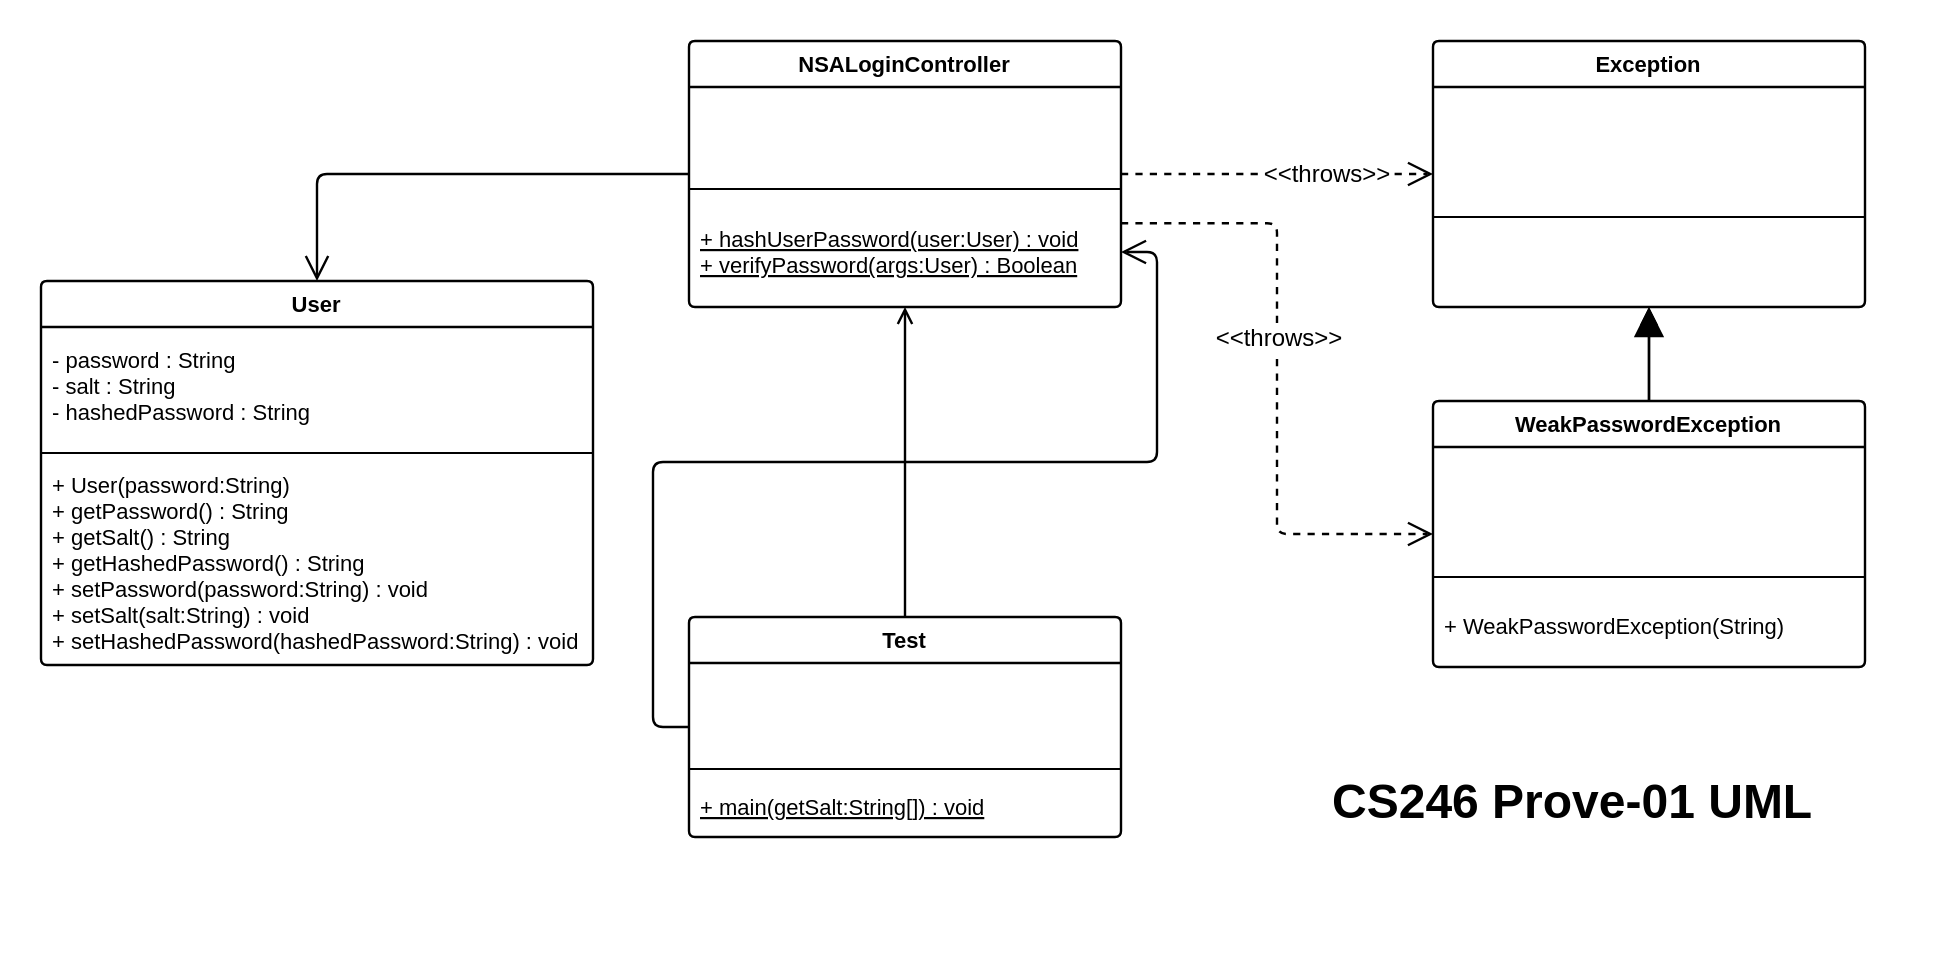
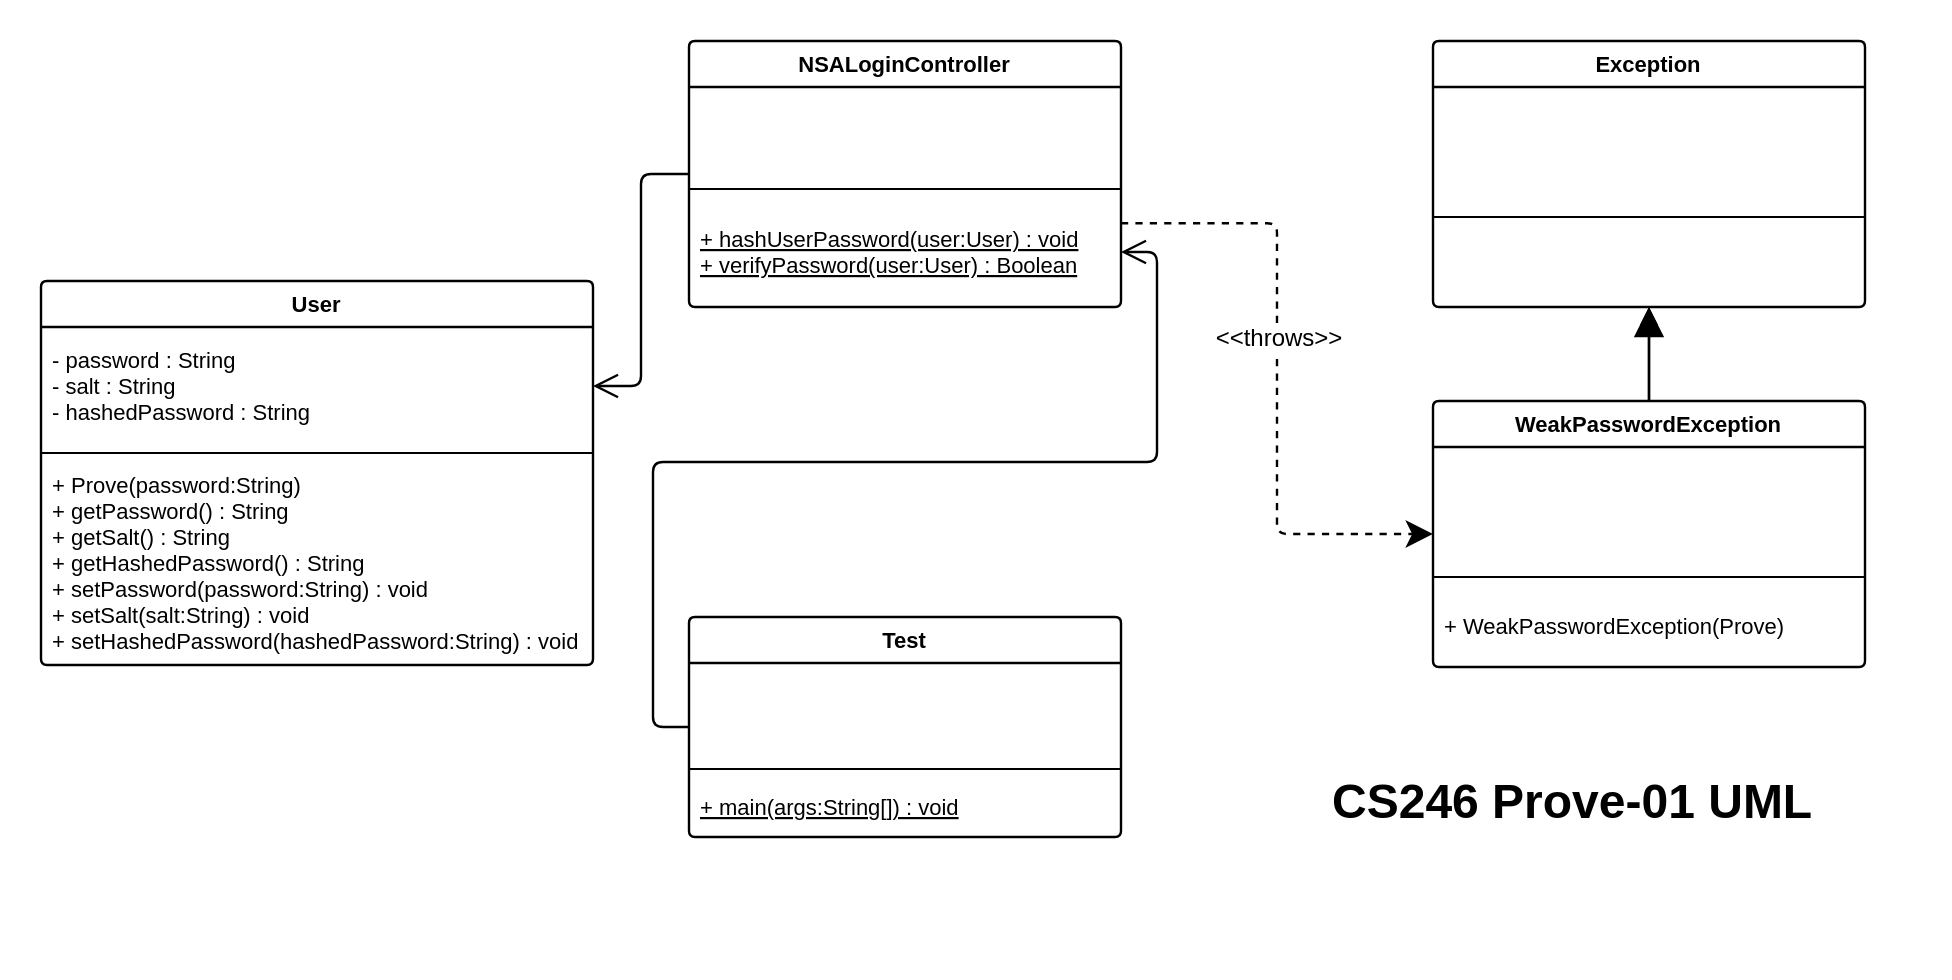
edge "NSALoginController" -> "User": now "NSALoginController" -> "- password : String - salt : String - hashedPassword : String"
edge "NSALoginController" -> "Exception": removed, label "<<throws>>"
node "+ hashUserPassword(user:User) : void + verifyPassword(args:User) : Boolean": label "+ hashUserPassword(user:User) : void + verifyPassword(args:User) : Boolean" -> "+ hashUserPassword(user:User) : void + verifyPassword(user:User) : Boolean"
edge "Test" -> "NSALoginController": removed
node "+ User(password:String) + getPassword() : String + getSalt() : String + getHashedPassword() : String + setPassword(password:String) : void + setSalt(salt:String) : void + setHashedPassword(hashedPassword:String) : void": label "+ User(password:String) + getPassword() : String + getSalt() : String + getHashedPassword() : String + setPassword(password:String) : void + setSalt(salt:String) : void + setHashedPassword(hashedPassword:String) : void" -> "+ Prove(password:String) + getPassword() : String + getSalt() : String + getHashedPassword() : String + setPassword(password:String) : void + setSalt(salt:String) : void + setHashedPassword(hashedPassword:String) : void"
edge "NSALoginController" -> "WeakPasswordException": arrowhead open -> classic
node "+ WeakPasswordException(String)": label "+ WeakPasswordException(String)" -> "+ WeakPasswordException(Prove)"
node "+ main(getSalt:String[]) : void": label "+ main(getSalt:String[]) : void" -> "+ main(args:String[]) : void"
